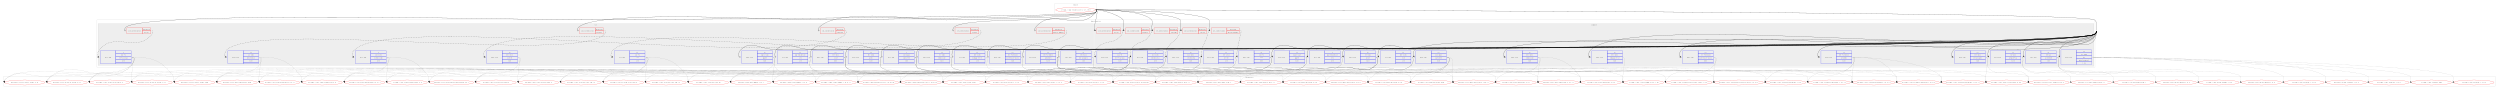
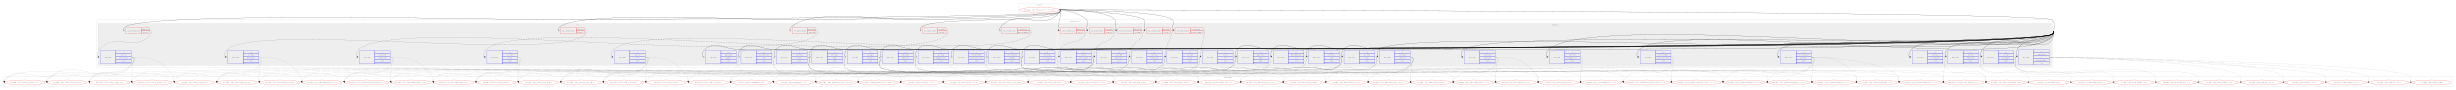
node "portage://app-crypt/gpgme-1.13.0-r1": removed
